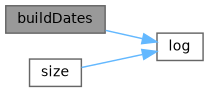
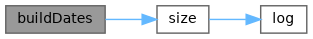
edge "buildDates" -> "log": now "buildDates" -> "size"
